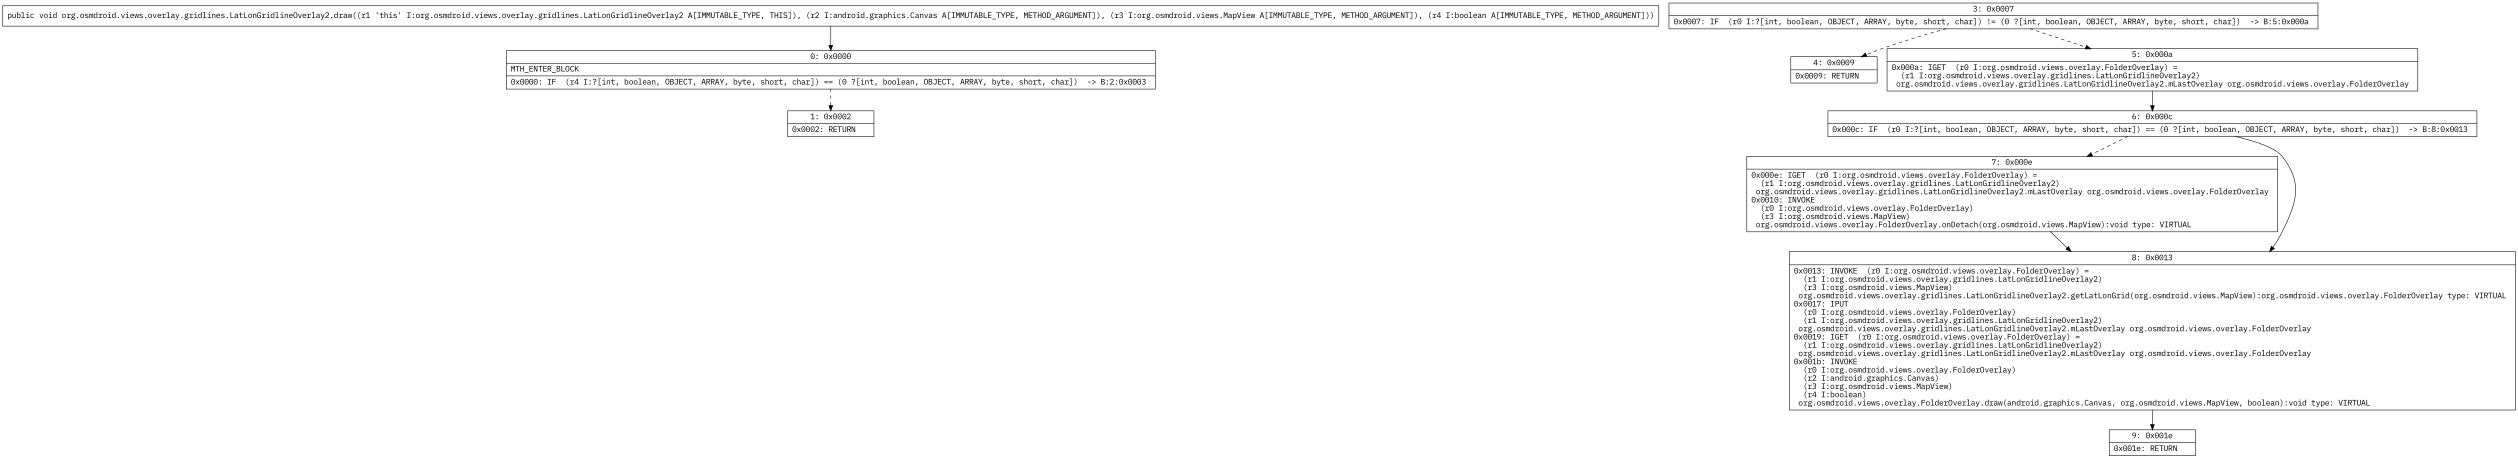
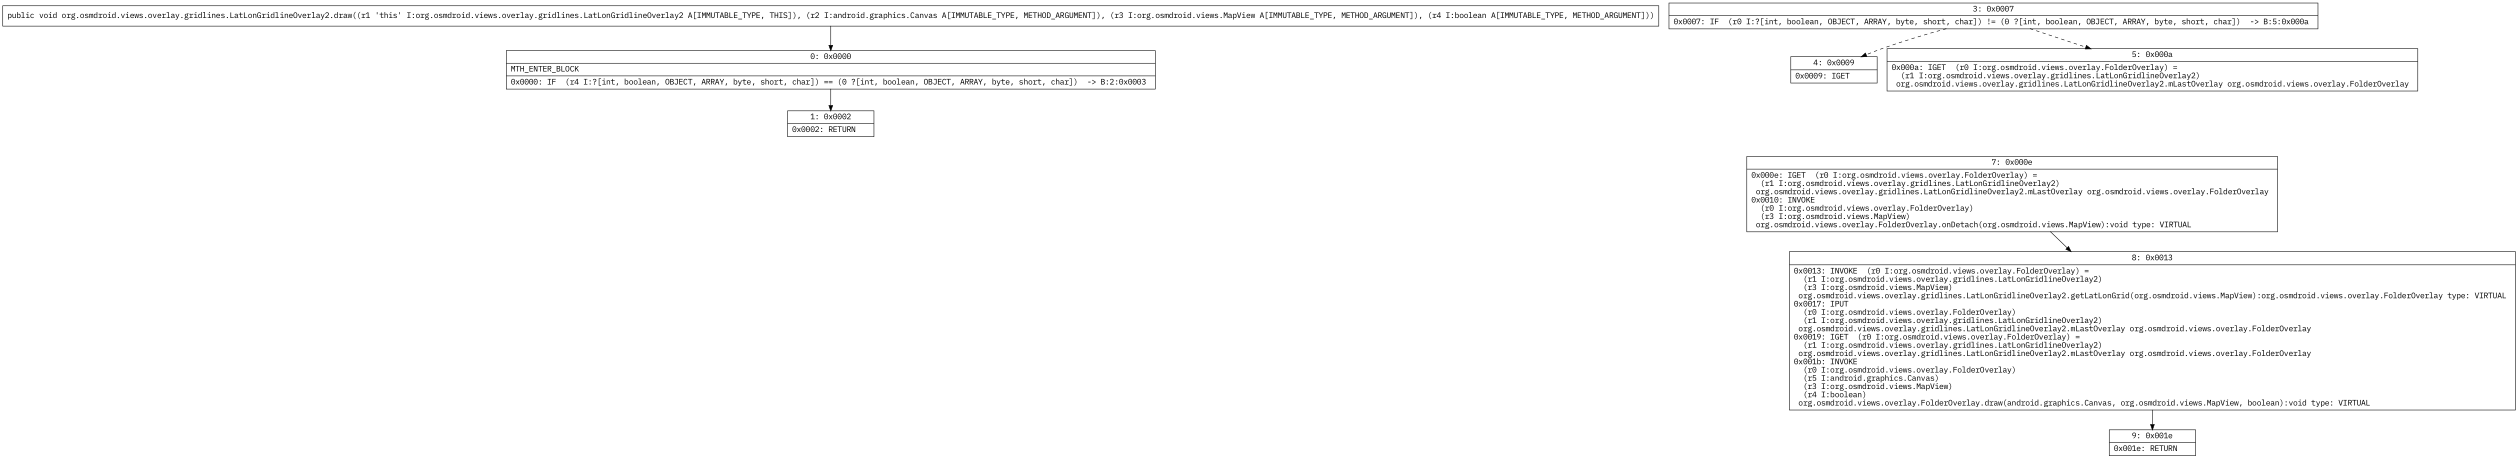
node "4: 0x0009": text "0x0009: RETURN" -> "0x0009: IGET"
edge "0: 0x0000" -> "1: 0x0002": style dashed -> solid
node "6: 0x000c": removed
node "8: 0x0013": text "(r2 I:android.graphics.Canvas)" -> "(r5 I:android.graphics.Canvas)"
